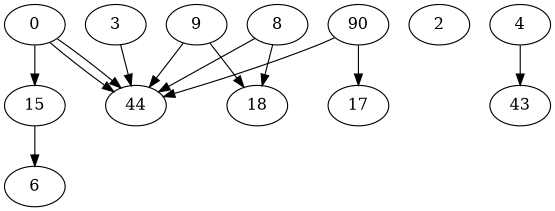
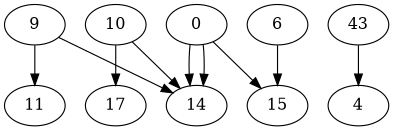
node "3": removed
node "8": removed
node "90": label "90" -> "10"
node "2": removed
edge "4" -> "43": reversed
node "44": label "44" -> "14"
node "18": label "18" -> "11"
edge "15" -> "6": reversed
